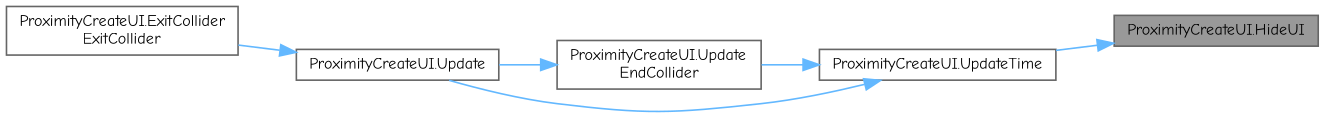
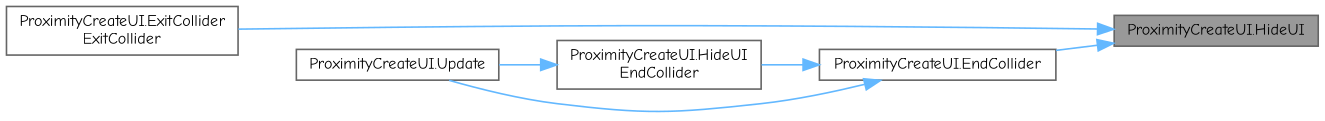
edge "ProximityCreateUI.ExitCollider ExitCollider" -> "ProximityCreateUI.Update": now "ProximityCreateUI.ExitCollider ExitCollider" -> "ProximityCreateUI.HideUI"
node "ProximityCreateUI.Update EndCollider": label "ProximityCreateUI.Update EndCollider" -> "ProximityCreateUI.HideUI EndCollider"
node "ProximityCreateUI.UpdateTime": label "ProximityCreateUI.UpdateTime" -> "ProximityCreateUI.EndCollider"
